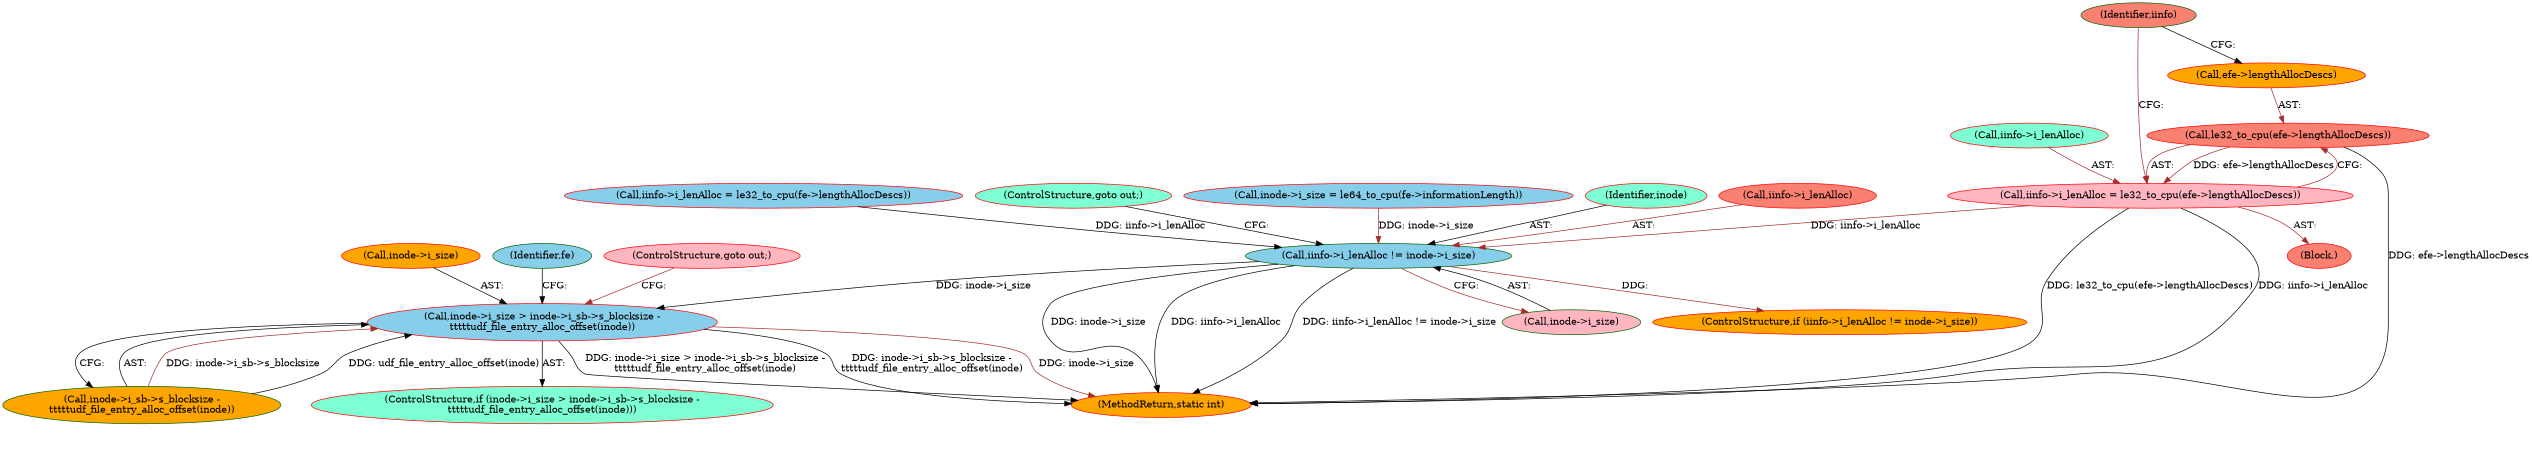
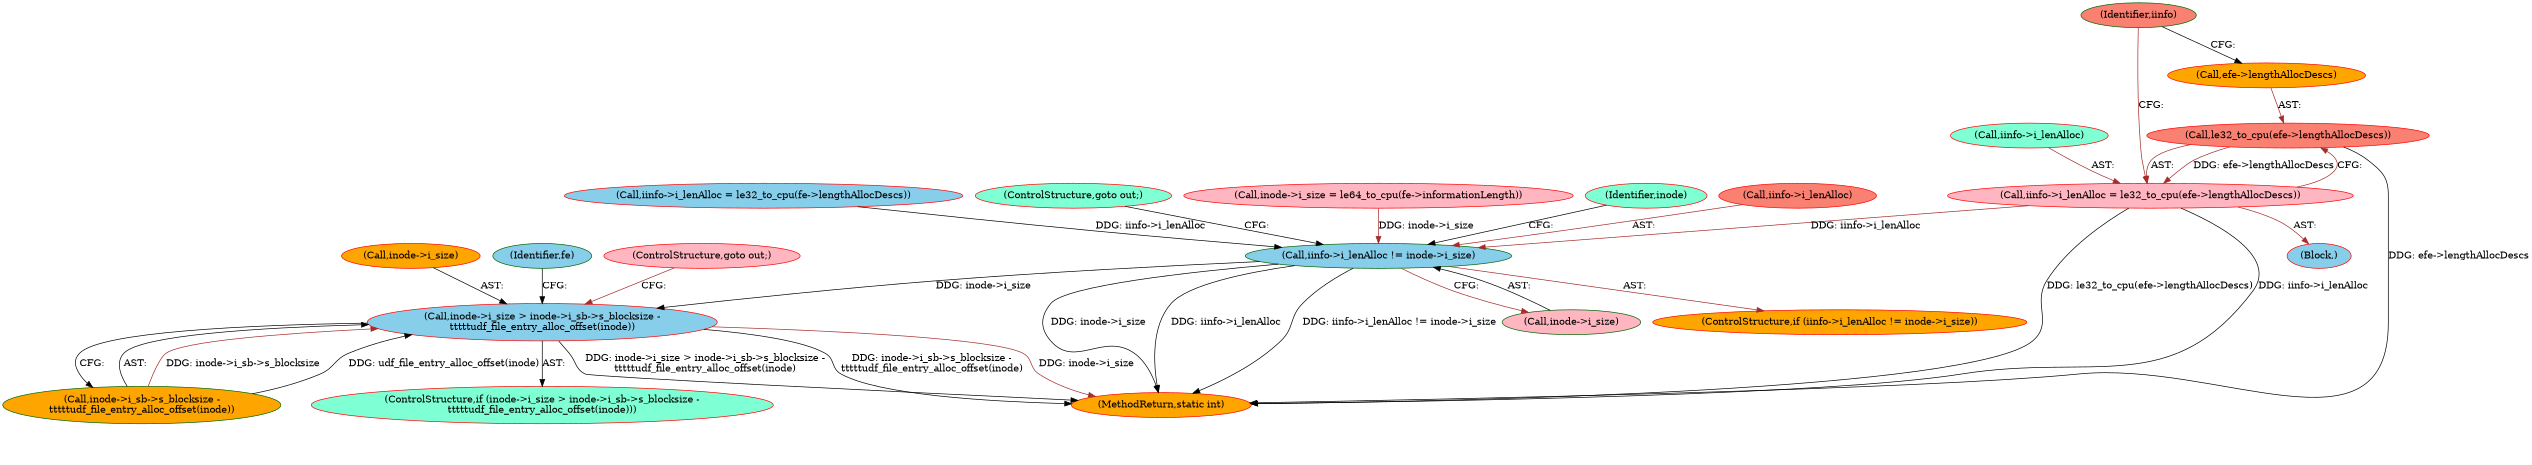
node "(Call,inode->i_size = le64_to_cpu(fe->informationLength))": fillcolor skyblue -> lightpink
edge "(Identifier,inode)" -> "(Call,iinfo->i_lenAlloc != inode->i_size)": label "AST: " -> "CFG: "
node "(Block,)": fillcolor salmon -> skyblue
edge "(Call,iinfo->i_lenAlloc != inode->i_size)" -> "(ControlStructure,if (iinfo->i_lenAlloc != inode->i_size))": label "DDG: " -> "AST: "
